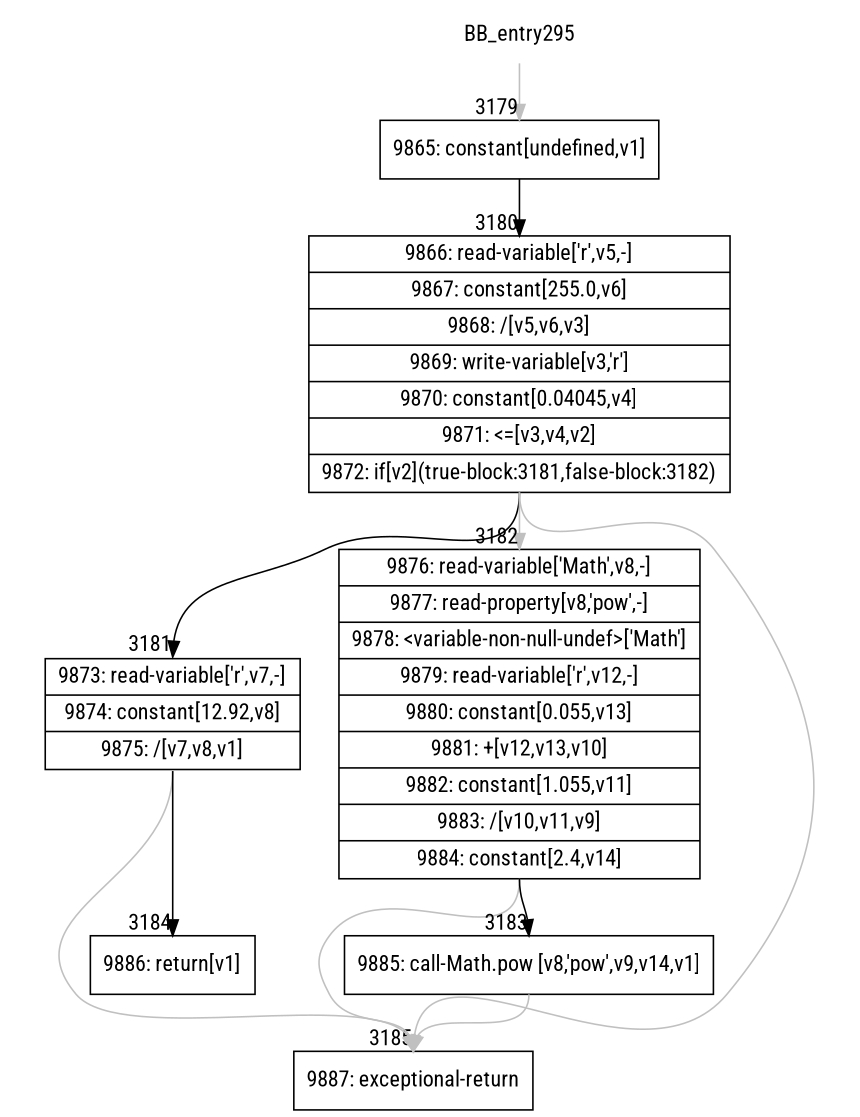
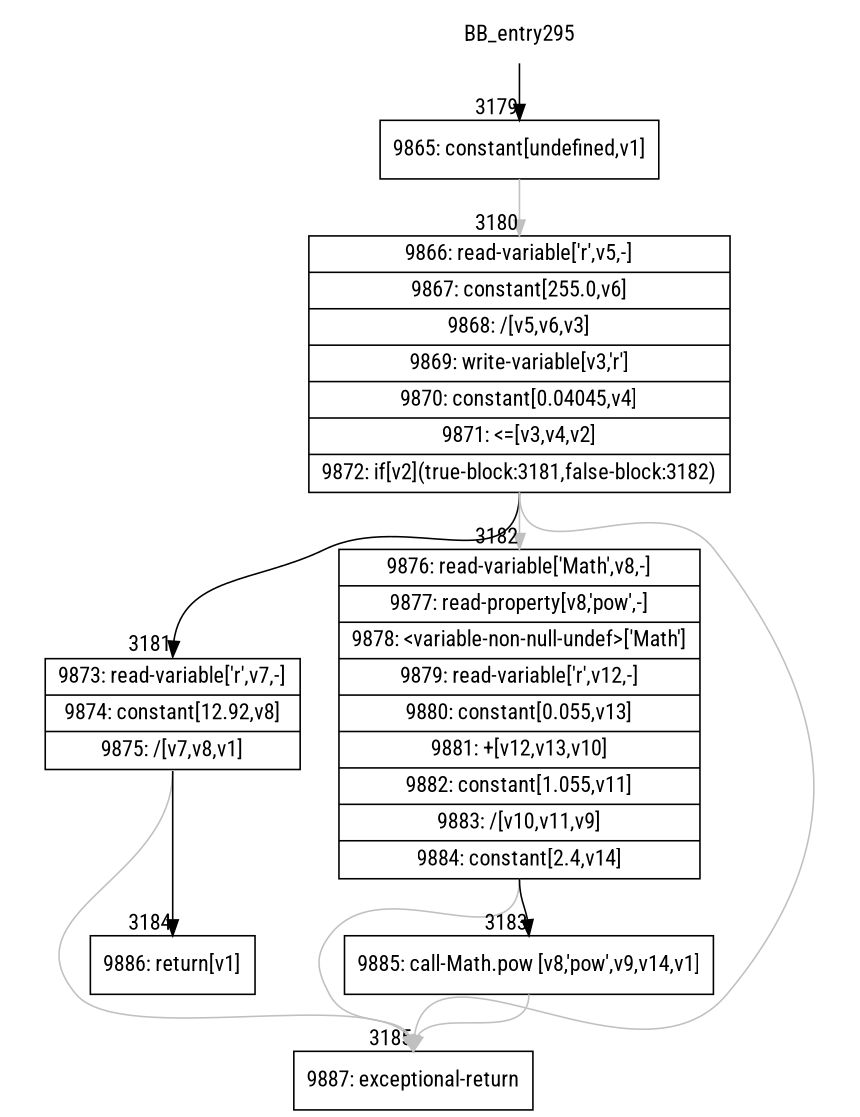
edge "BB_entry295" -> "9865: constant[undefined,v1]": color gray -> black
edge "9865: constant[undefined,v1]" -> "9866: read-variable['r',v5,-]": color black -> gray
